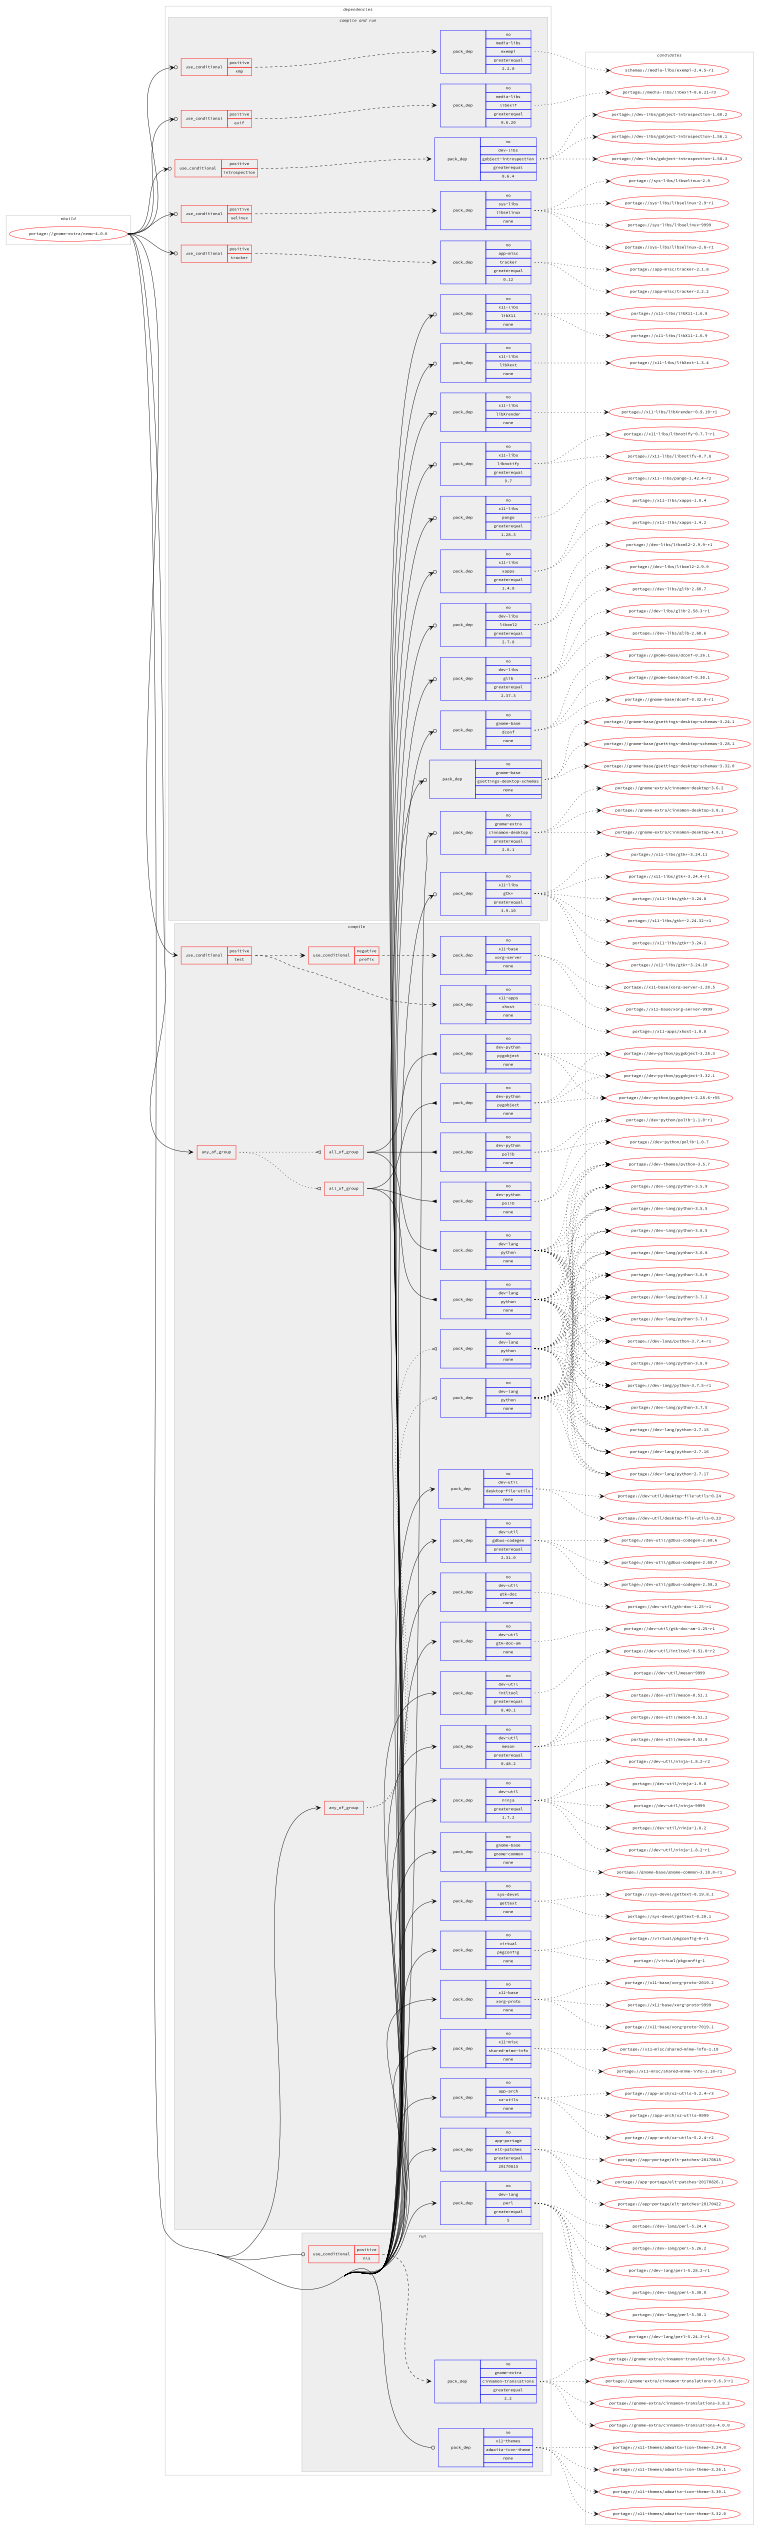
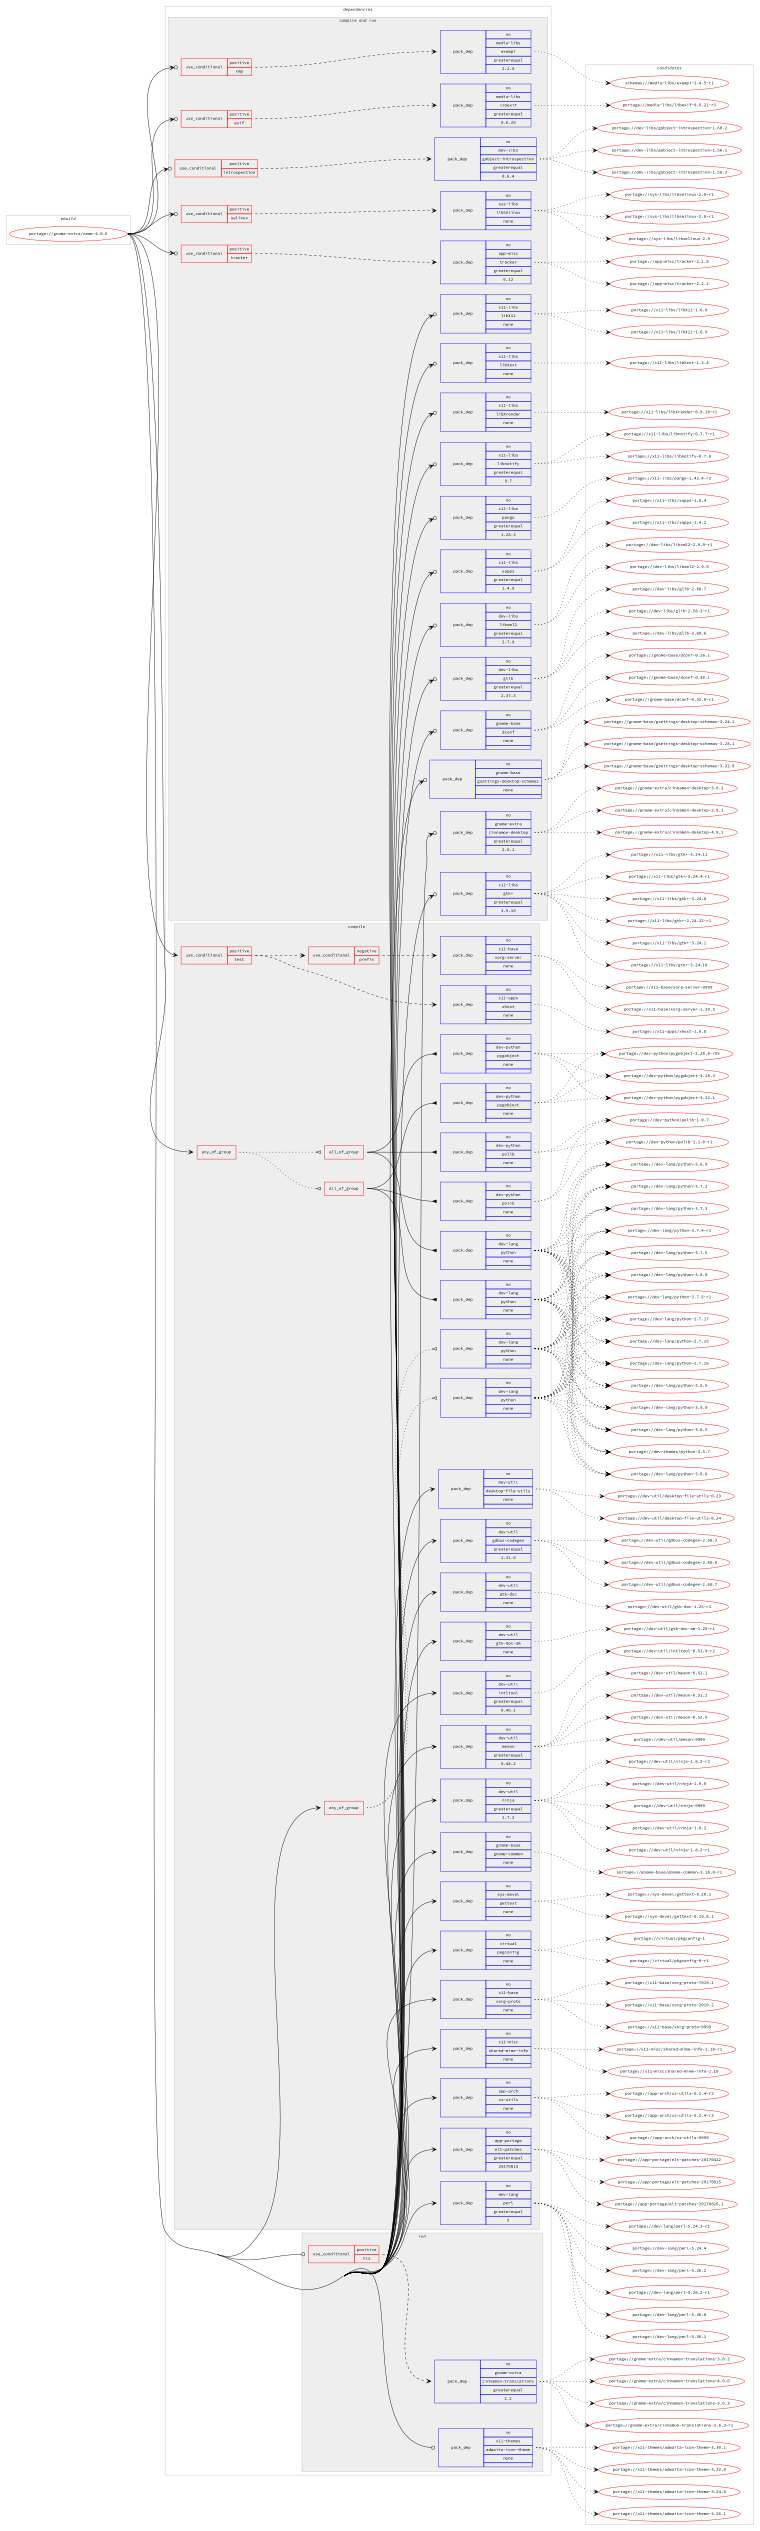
node "portage://sys-libs/libselinux-9999": removed
